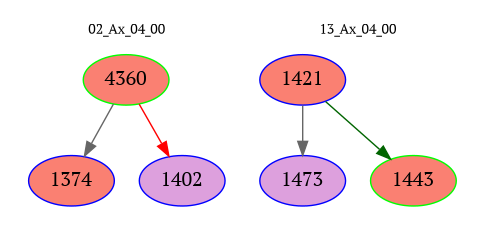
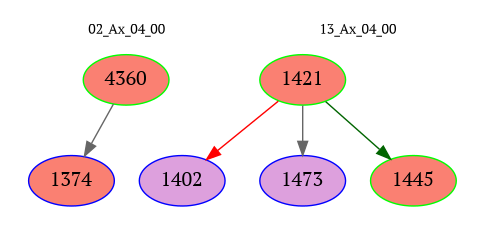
node "1421": color blue -> green
edge "4360" -> "1402": now "1421" -> "1402"
node "1443": label "1443" -> "1445"
